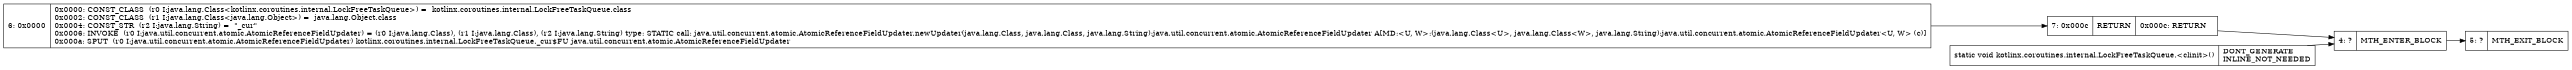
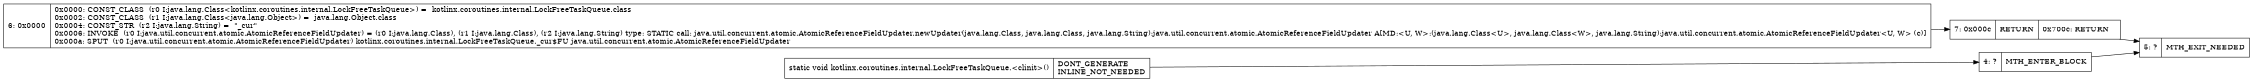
node "7: 0x000c": text "0x000c: RETURN" -> "0x700c: RETURN"
edge "7: 0x000c" -> "4: ?": now "7: 0x000c" -> "5: ?"
node "5: ?": text "MTH_EXIT_BLOCK" -> "MTH_EXIT_NEEDED"
